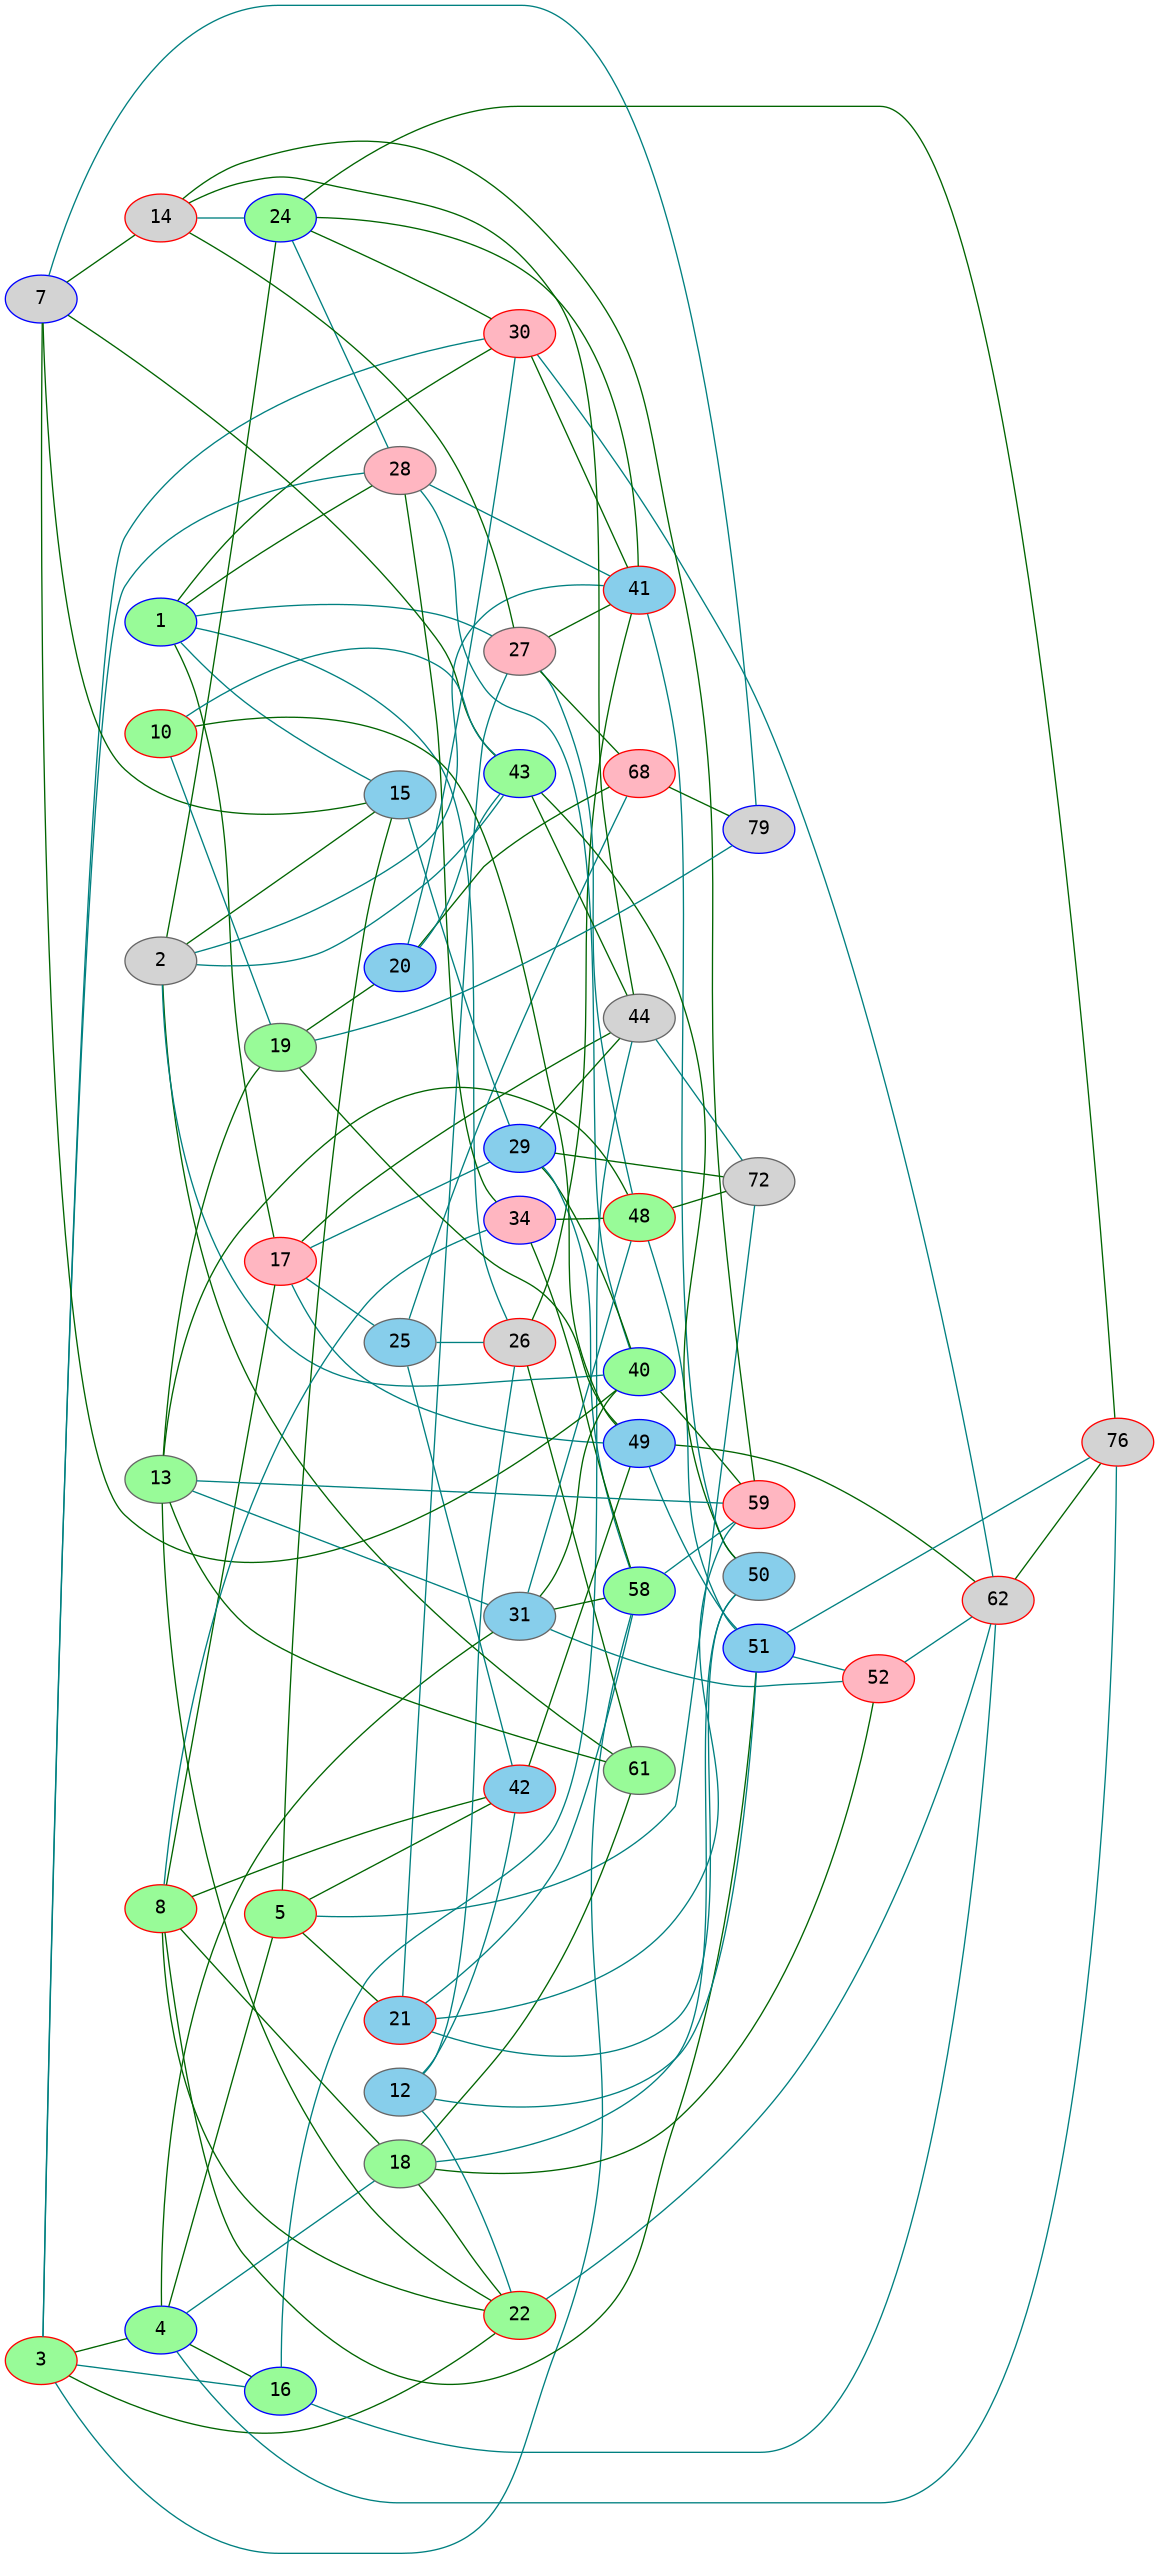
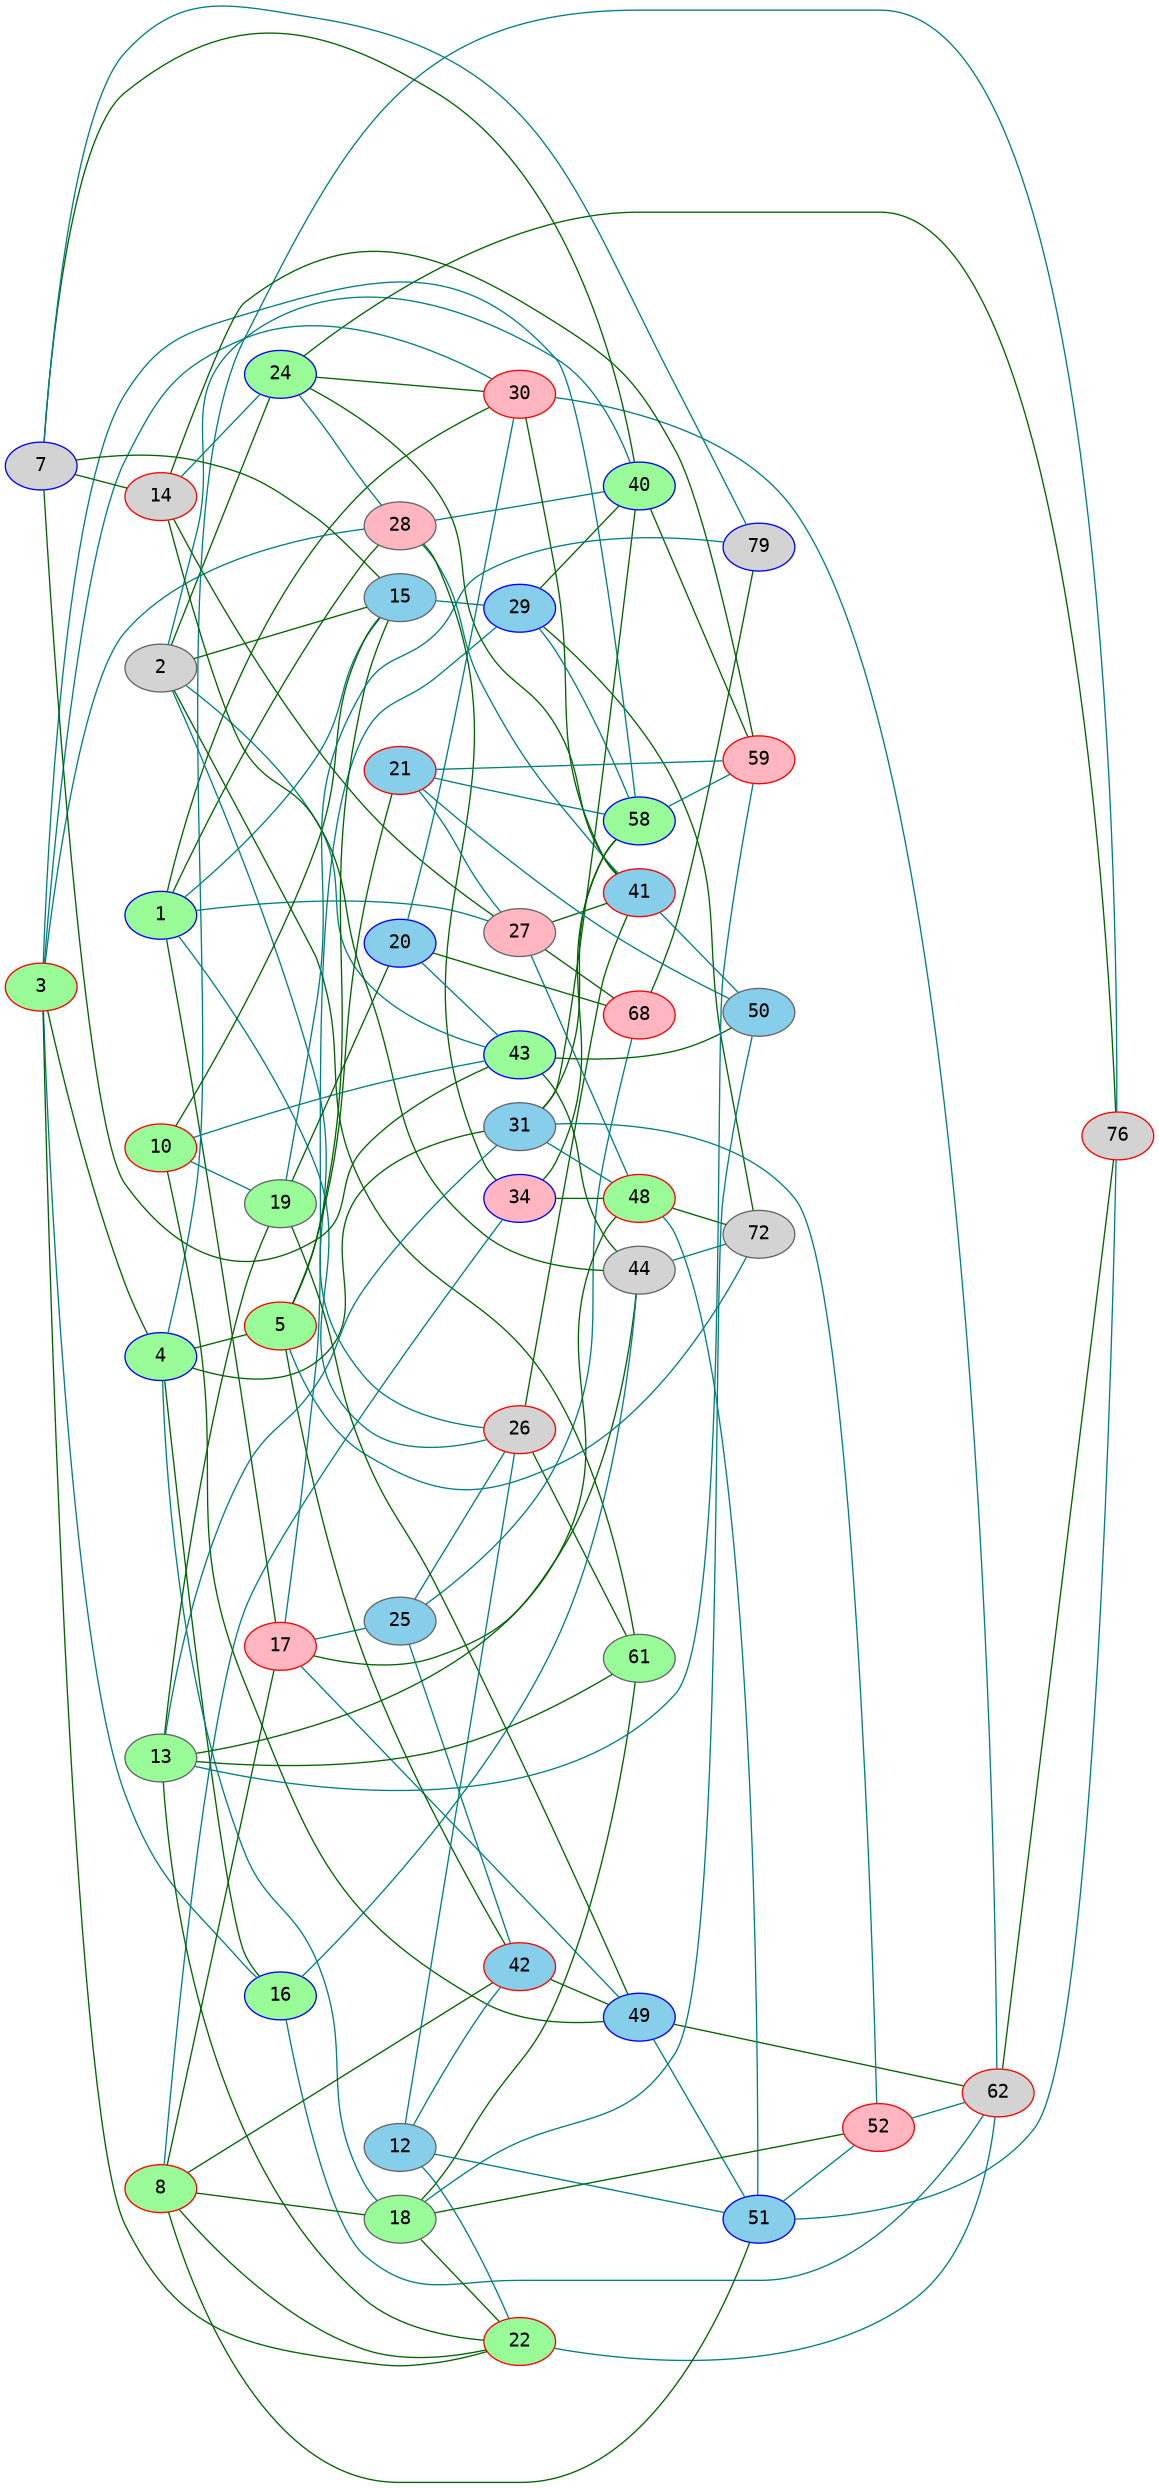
edge "41" -- "2": now "26" -- "2"
edge "15" -- "10": added
edge "44" -- "29": removed
